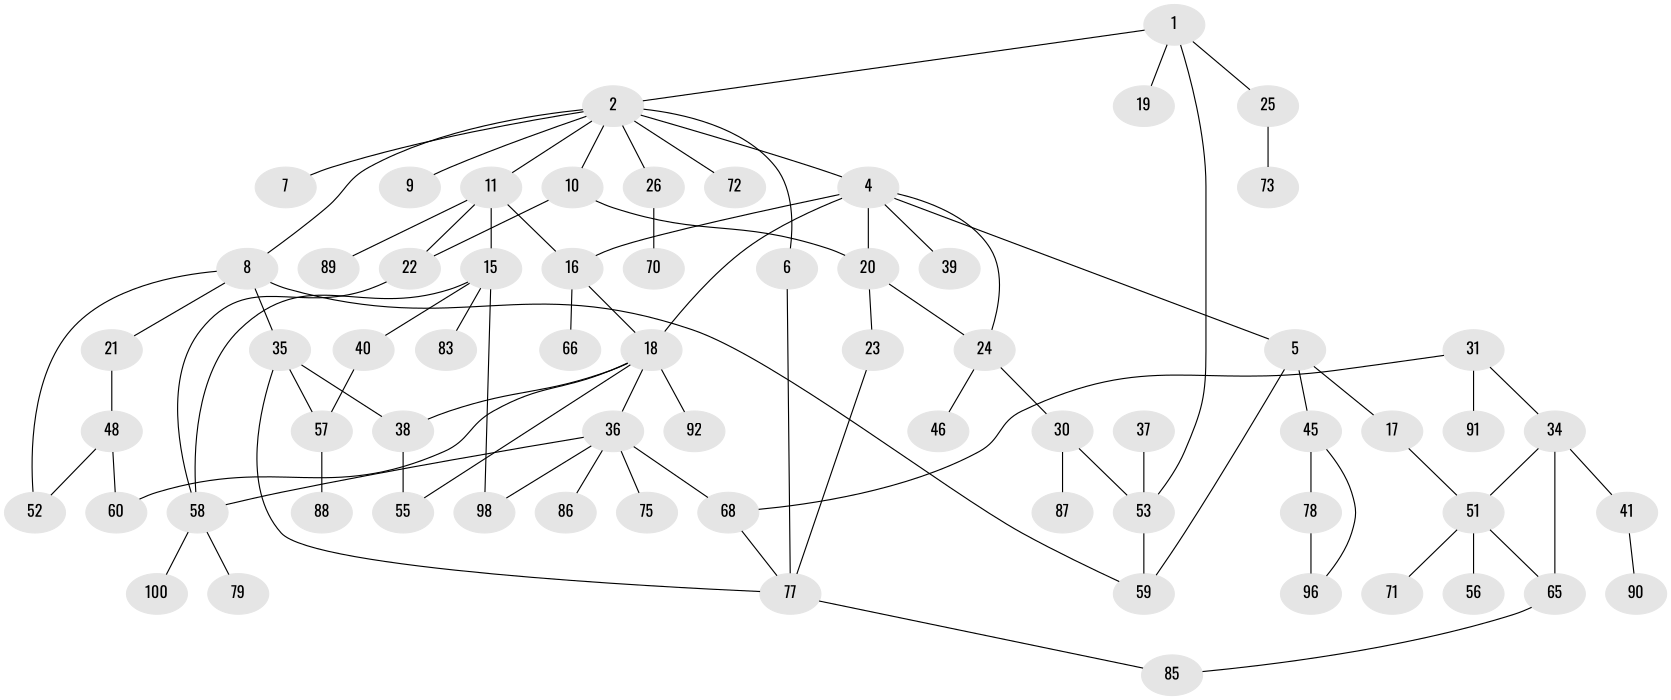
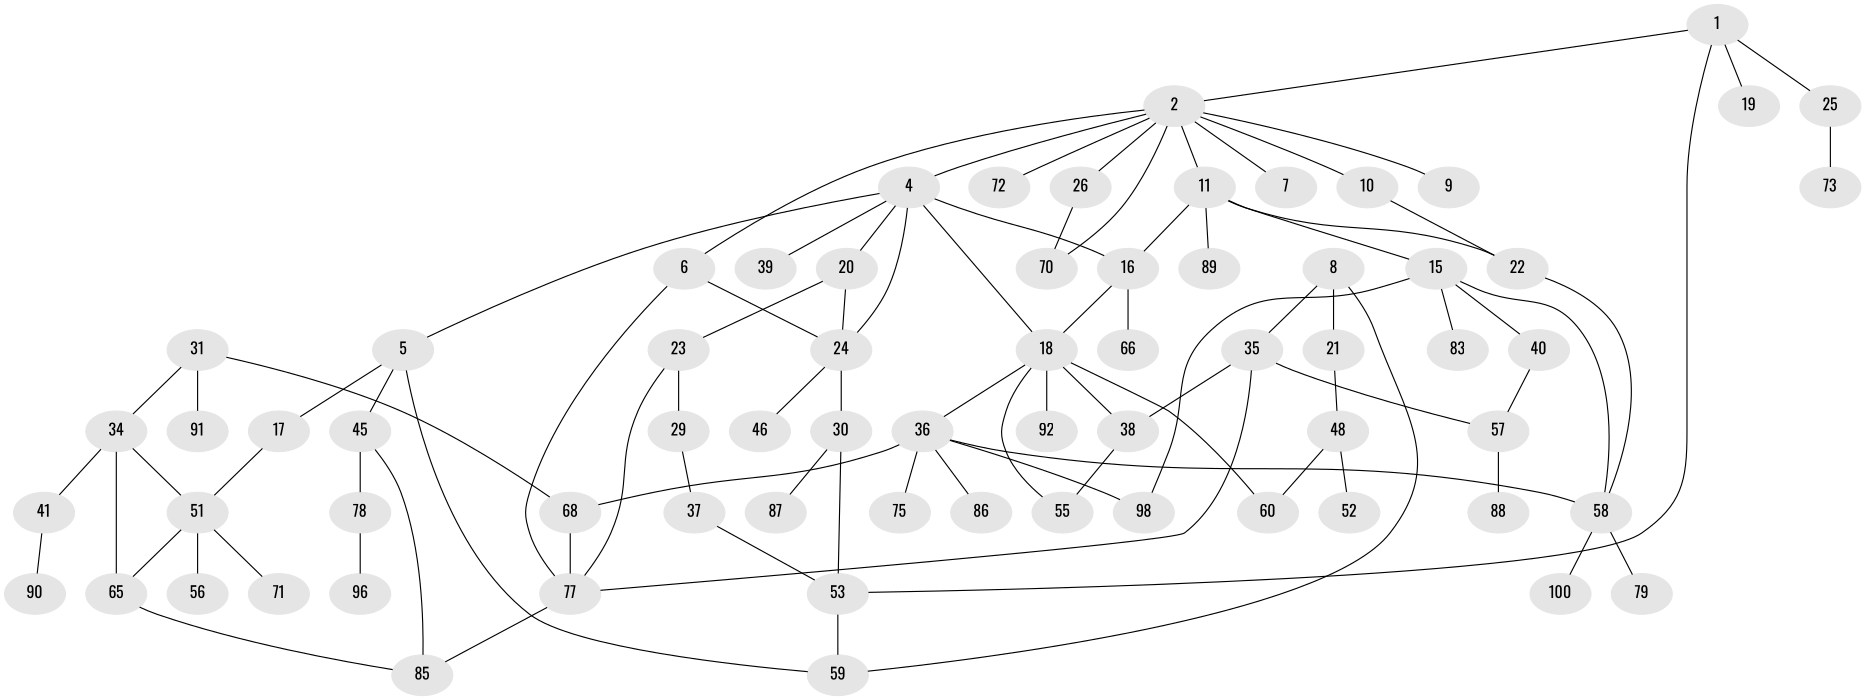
edge "2" -- "8": now "2" -- "70"
edge "10" -- "20": removed
edge "6" -- "24": added
edge "8" -- "52": removed
node "29": added
edge "45" -- "96": now "45" -- "85"
